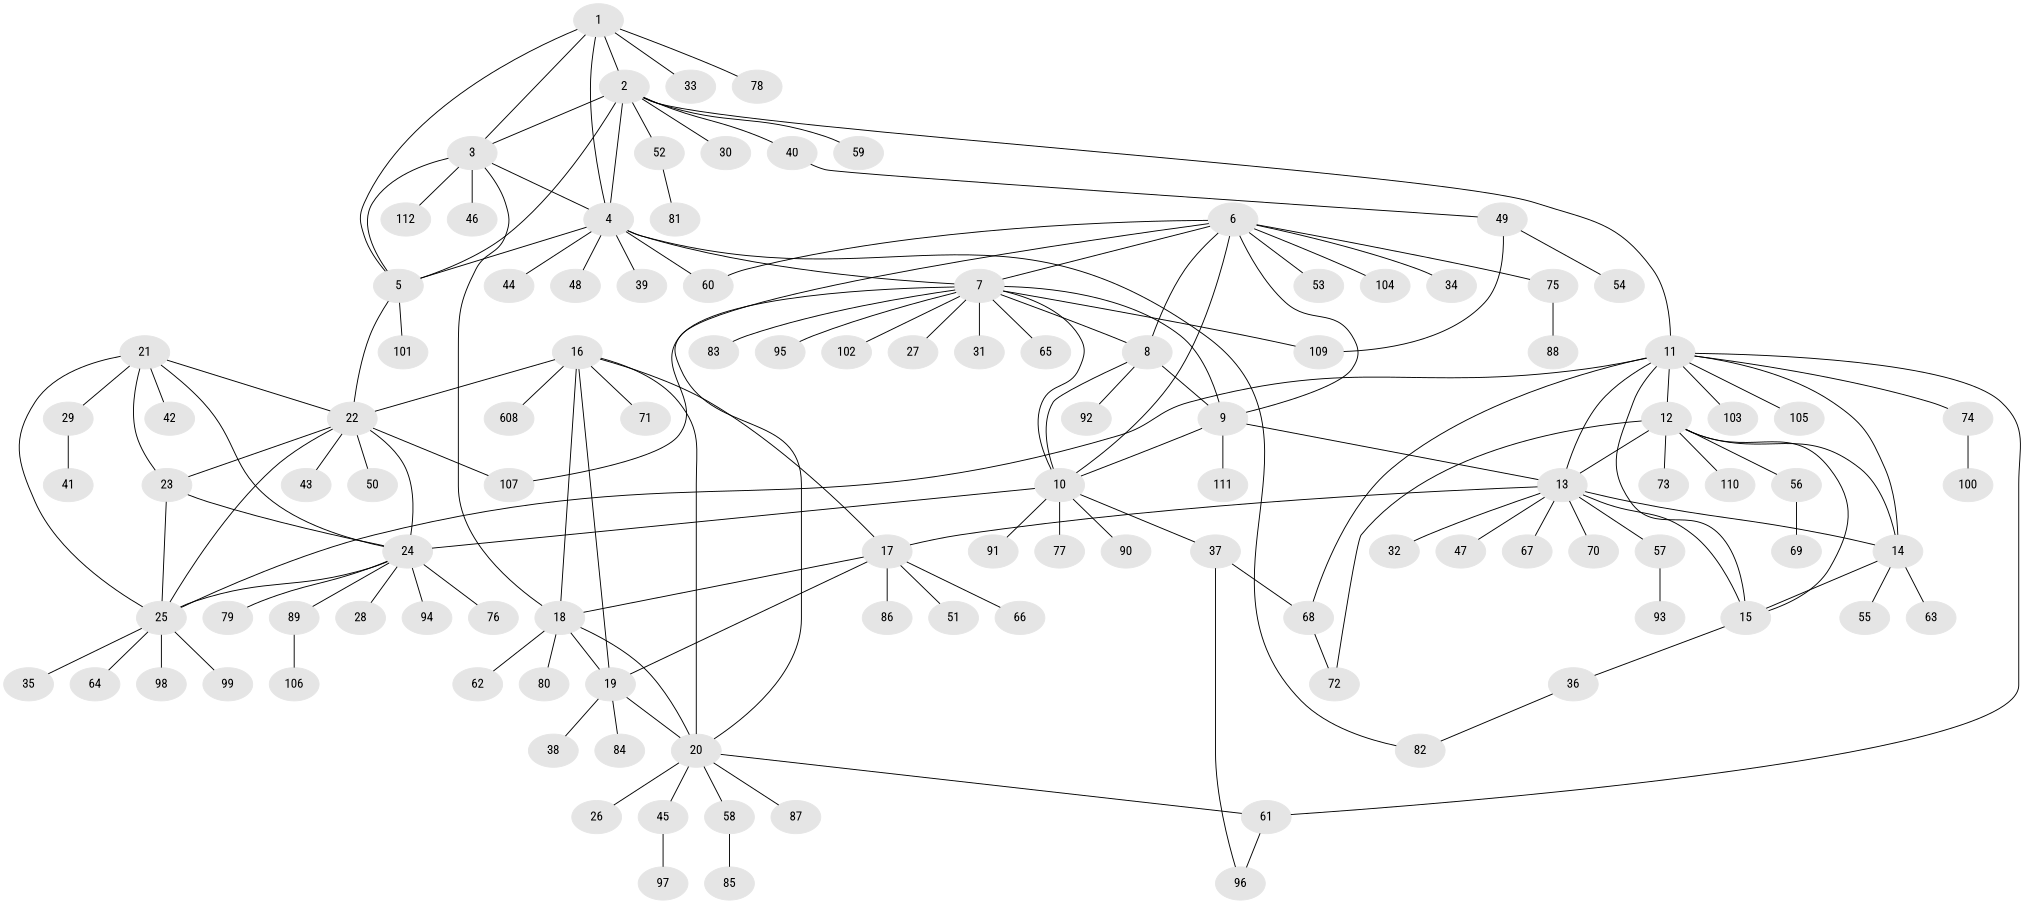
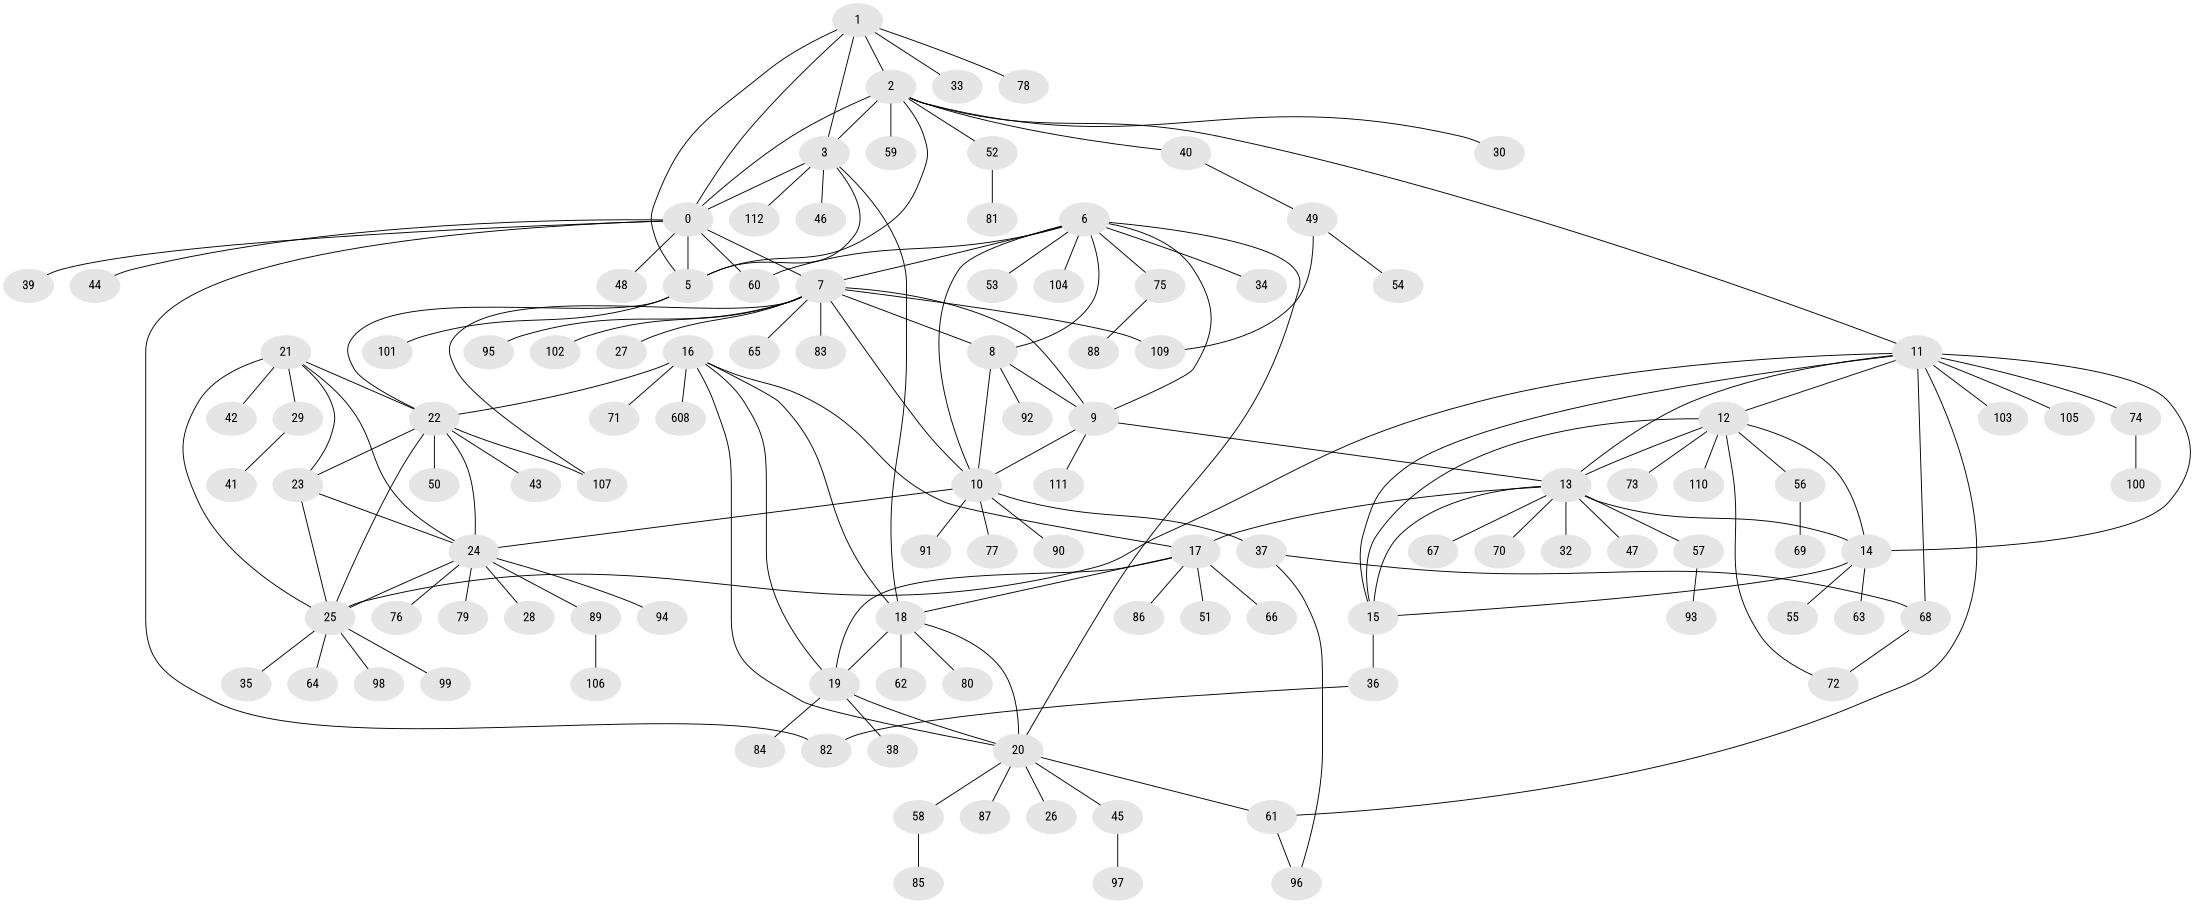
node "4": label "4" -> "0"
node "31": removed
